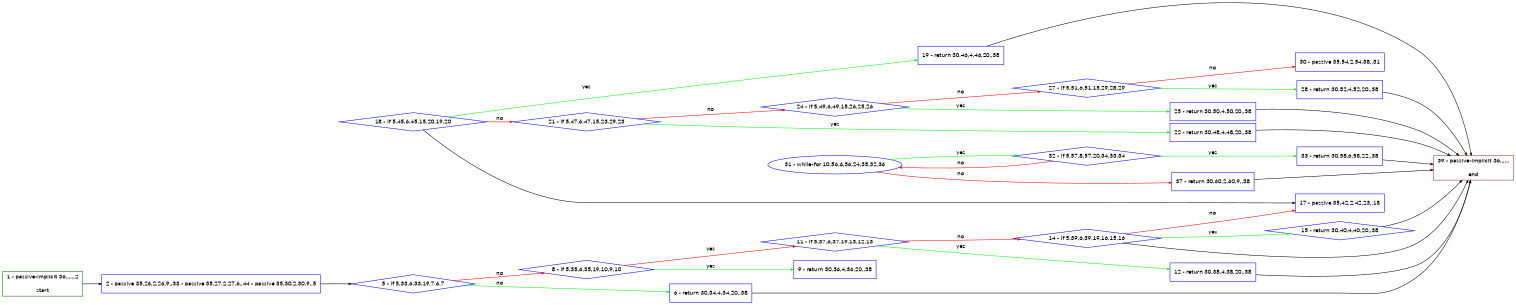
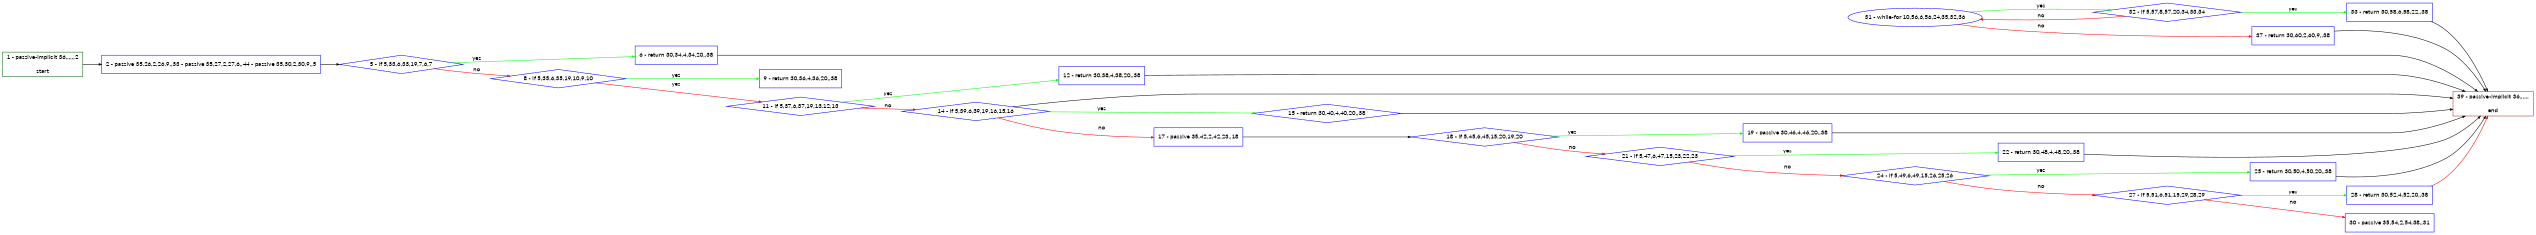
node "19 - return 30,46,4,46,20,,38": label "19 - return 30,46,4,46,20,,38" -> "19 - passive 30,46,4,46,20,,38"
edge "28 - return 30,52,4,52,20,,38" -> "39 - passive-implicit 36,,,,,, end": color #000000 -> #ff0000
node "21 - if 5,47,6,47,15,23,29,23": label "21 - if 5,47,6,47,15,23,29,23" -> "21 - if 5,47,6,47,15,23,22,23"
edge "18 - if 5,45,6,45,15,20,19,20" -> "17 - passive 35,42,2,42,23,,18": reversed
edge "5 - if 5,33,6,33,19,7,6,7" -> "6 - return 30,34,4,34,20,,38": label "no" -> "yes"
